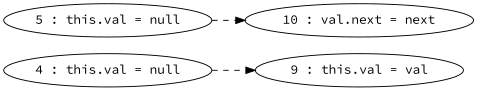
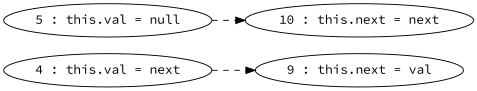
node "10 : val.next = next": label "10 : val.next = next" -> "10 : this.next = next"
node "4 : this.val = null": label "4 : this.val = null" -> "4 : this.val = next"
node "9 : this.val = val": label "9 : this.val = val" -> "9 : this.next = val"
